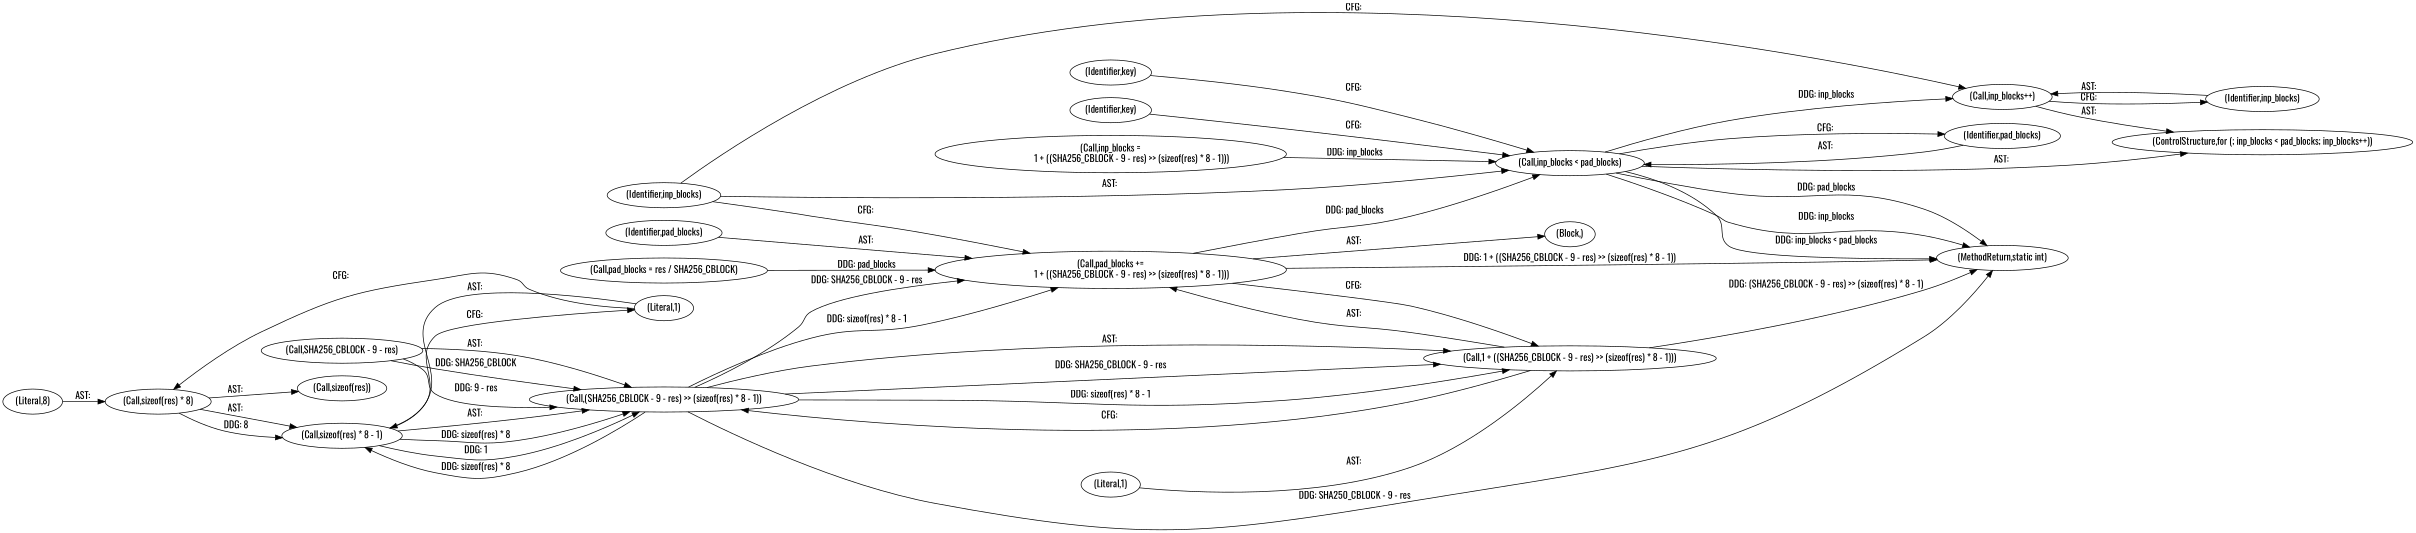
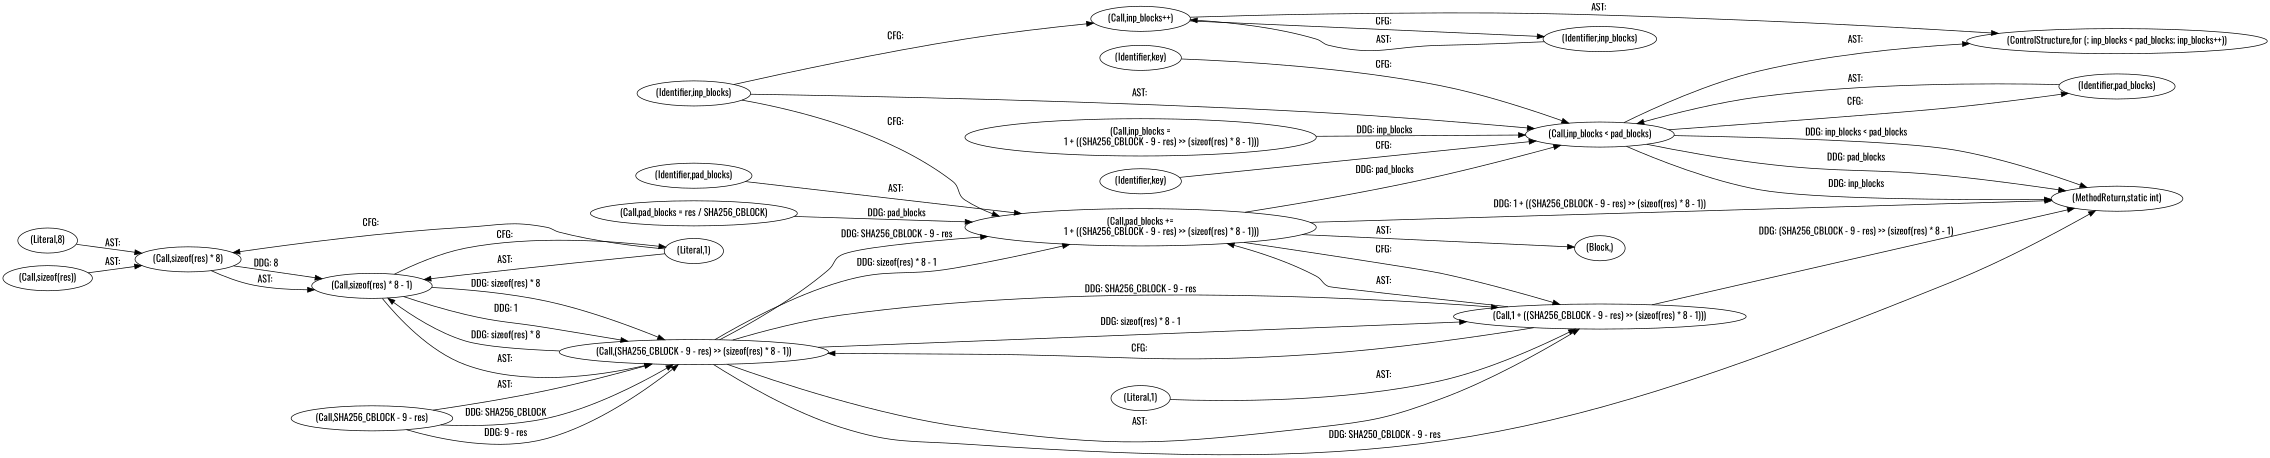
edge "(Call,inp_blocks < pad_blocks)" -> "(Call,inp_blocks++)": removed, label "DDG: inp_blocks"
edge "(Call,sizeof(res) * 8)" -> "(Call,sizeof(res))": reversed
